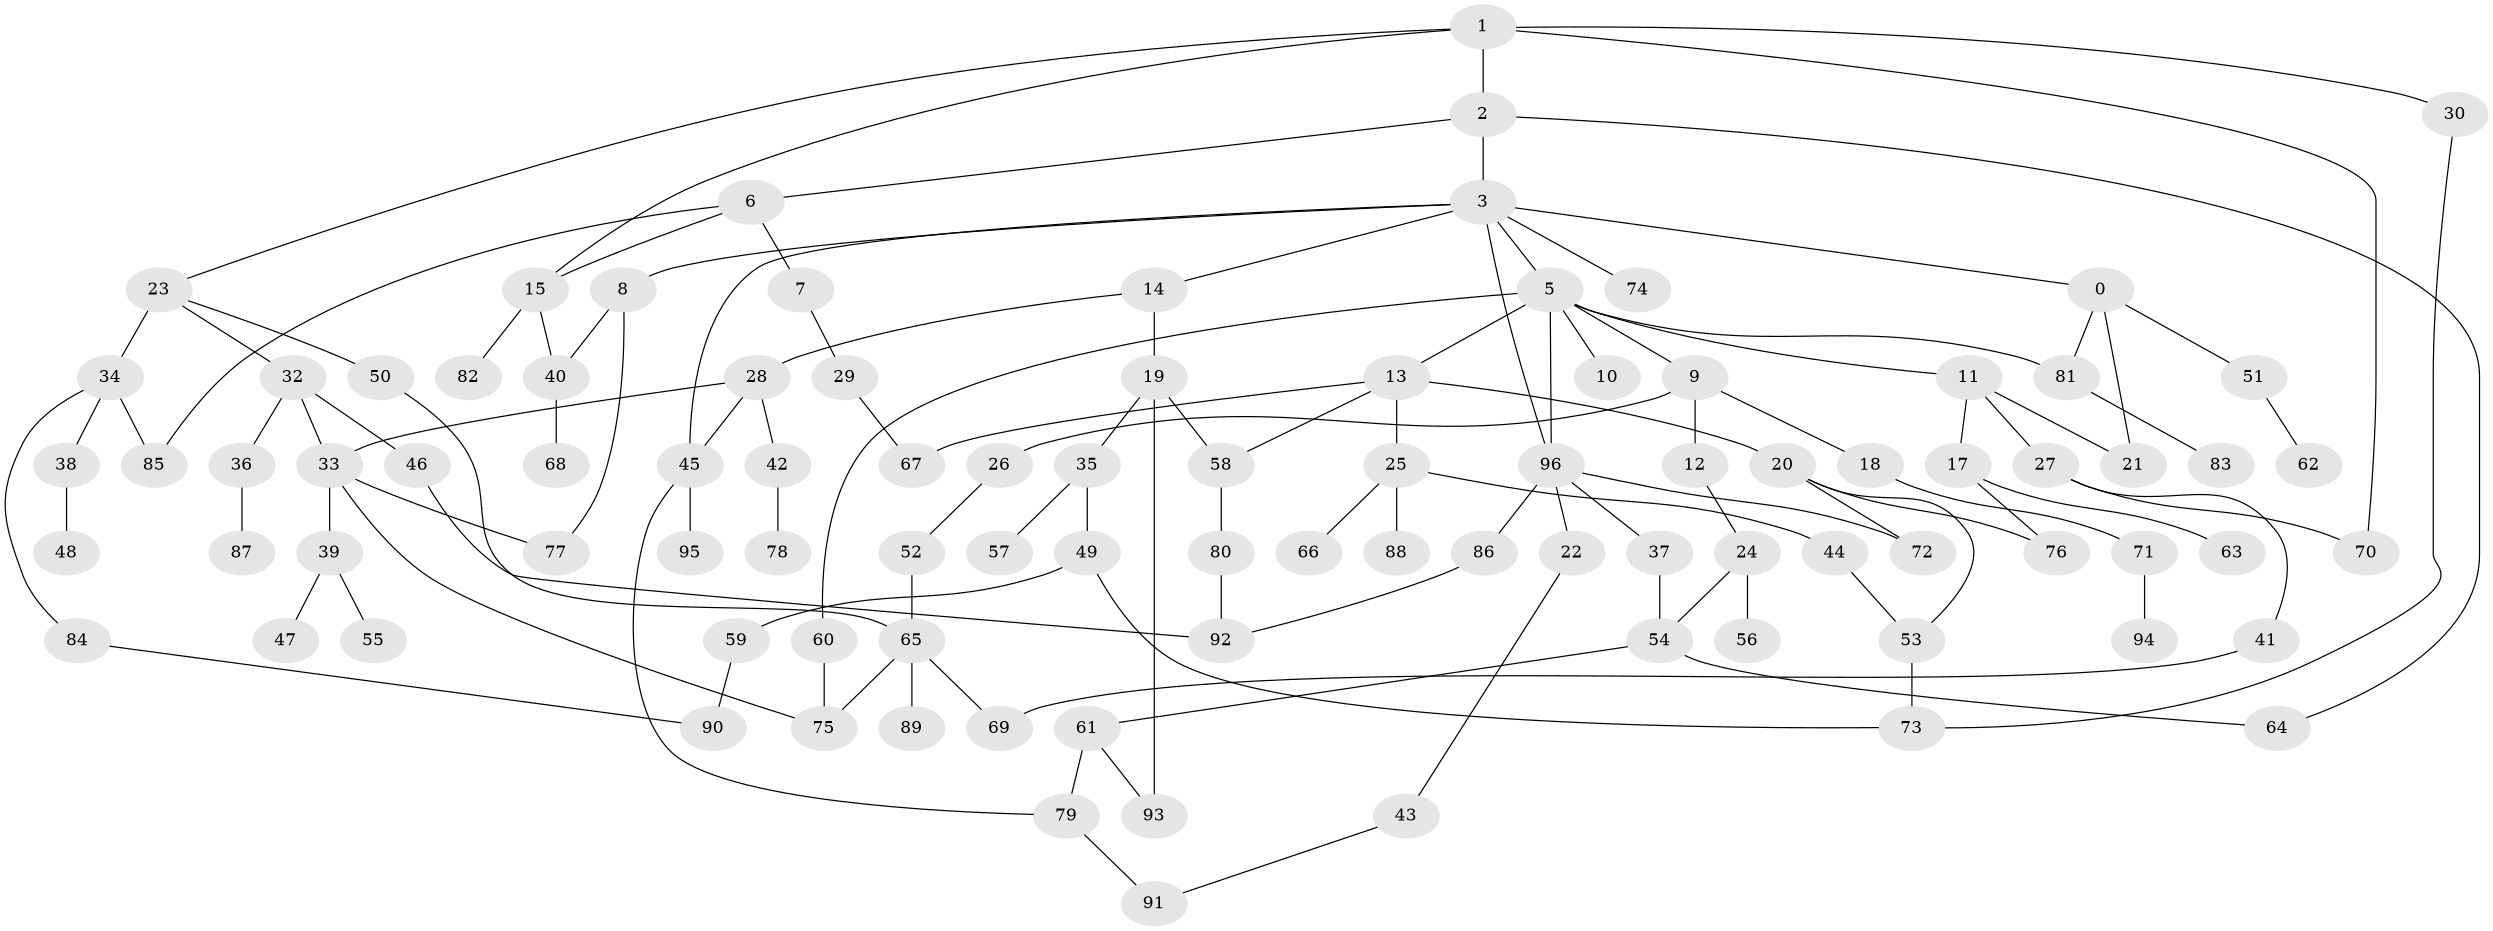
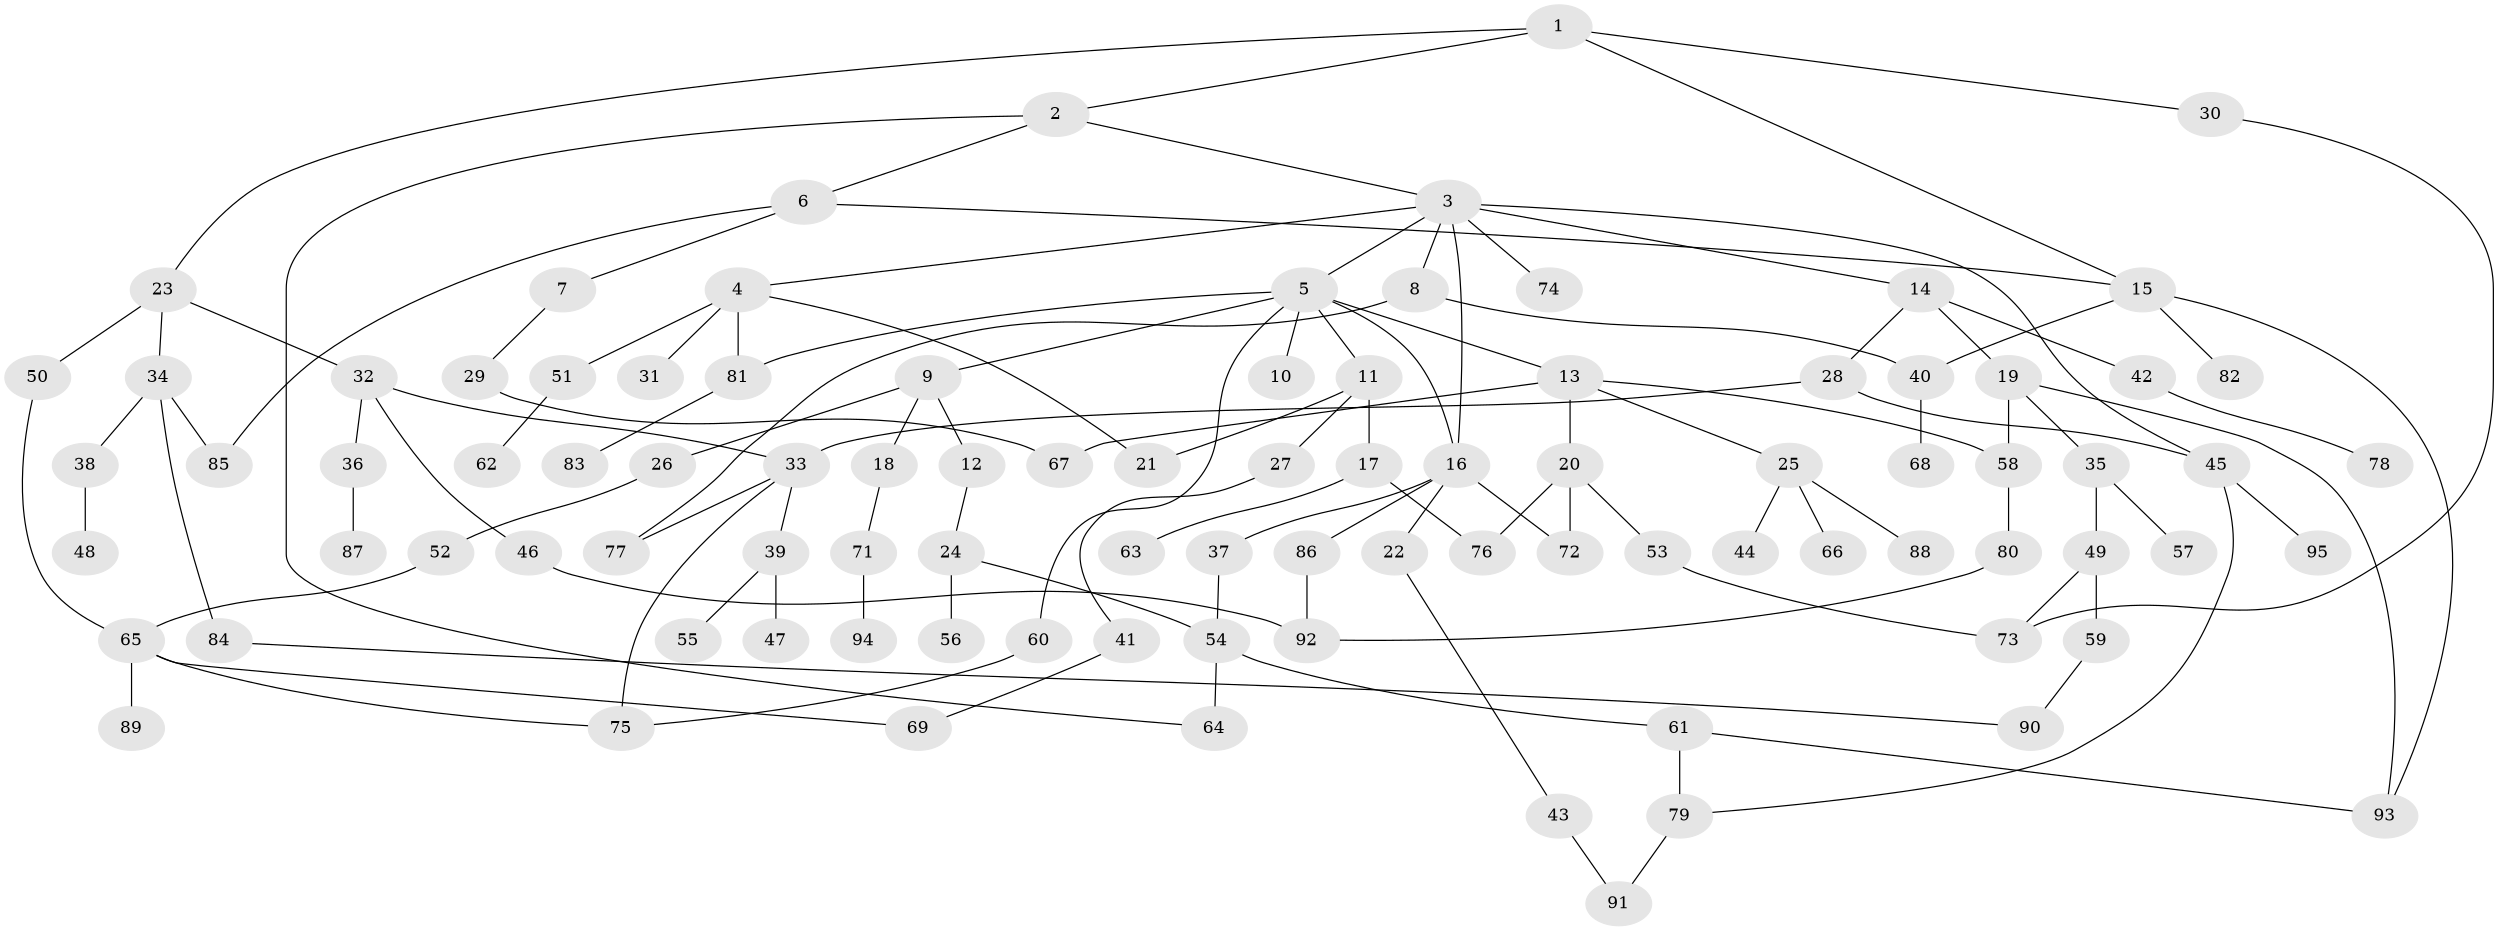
node "0": label "0" -> "4"
node "31": added
edge "28" -- "42": now "14" -- "42"
node "96": label "96" -> "16"
edge "15" -- "93": added
node "70": removed
edge "44" -- "53": removed
